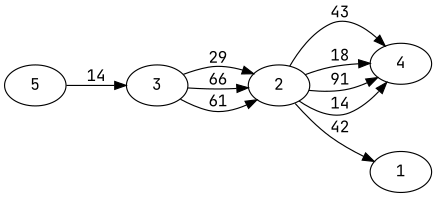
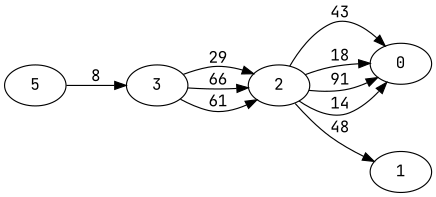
node "4": label "4" -> "0"
edge "5" -> "3": label "14" -> "8"
edge "2" -> "1": label "42" -> "48"
